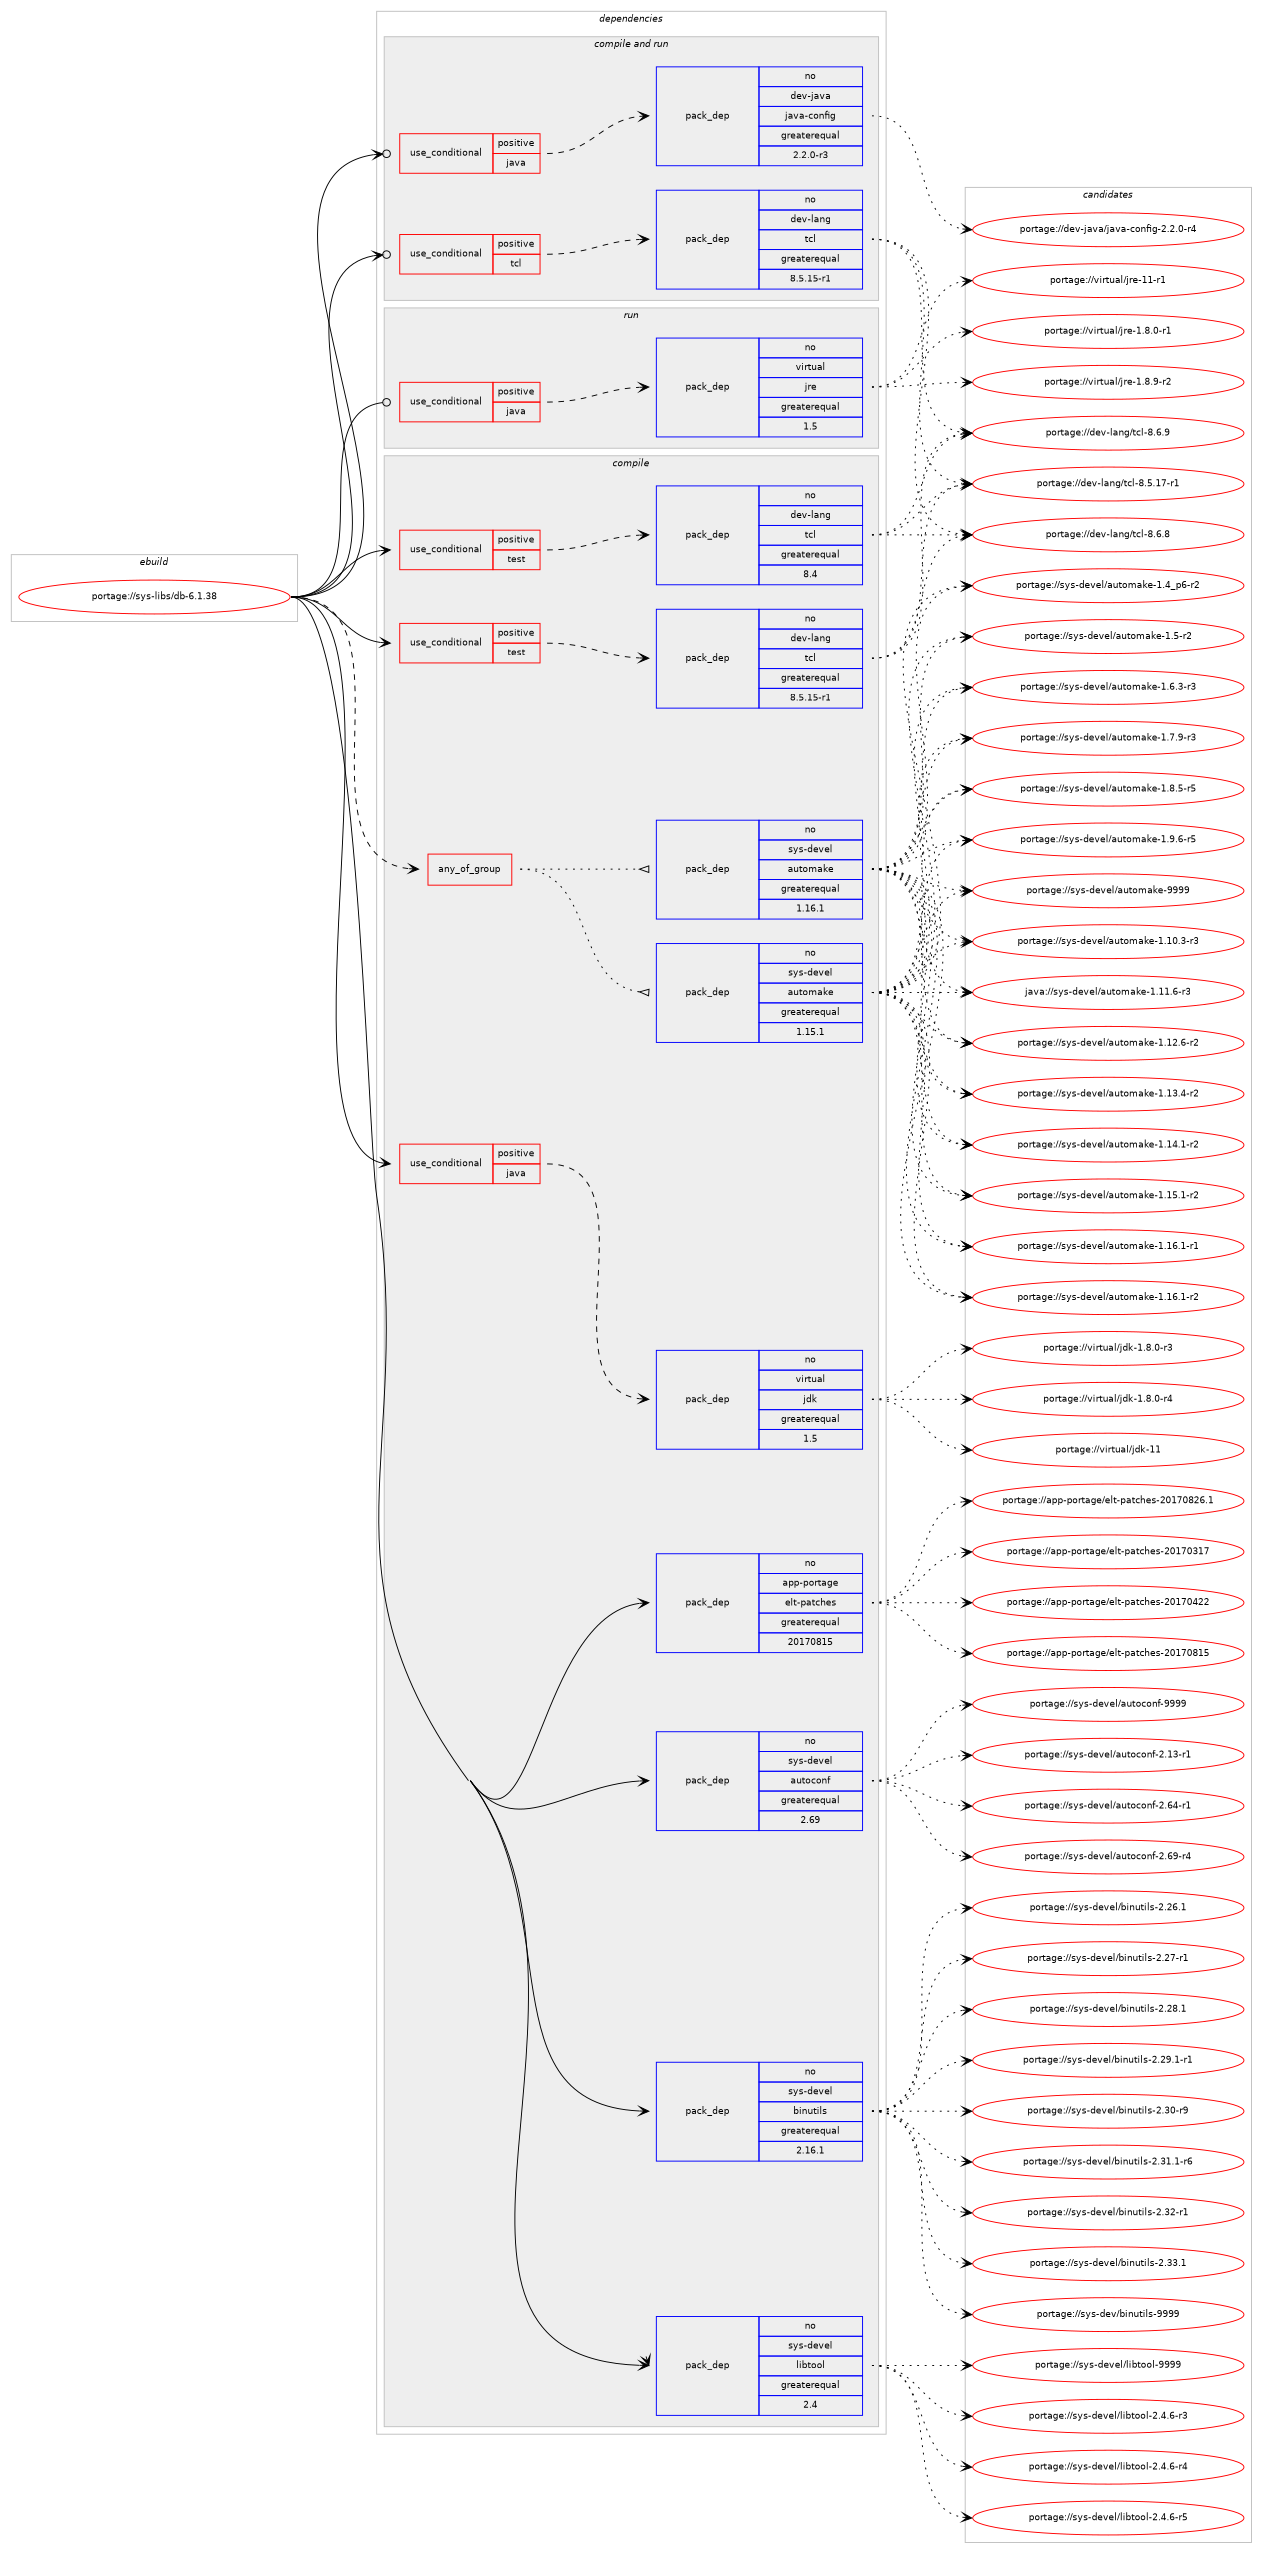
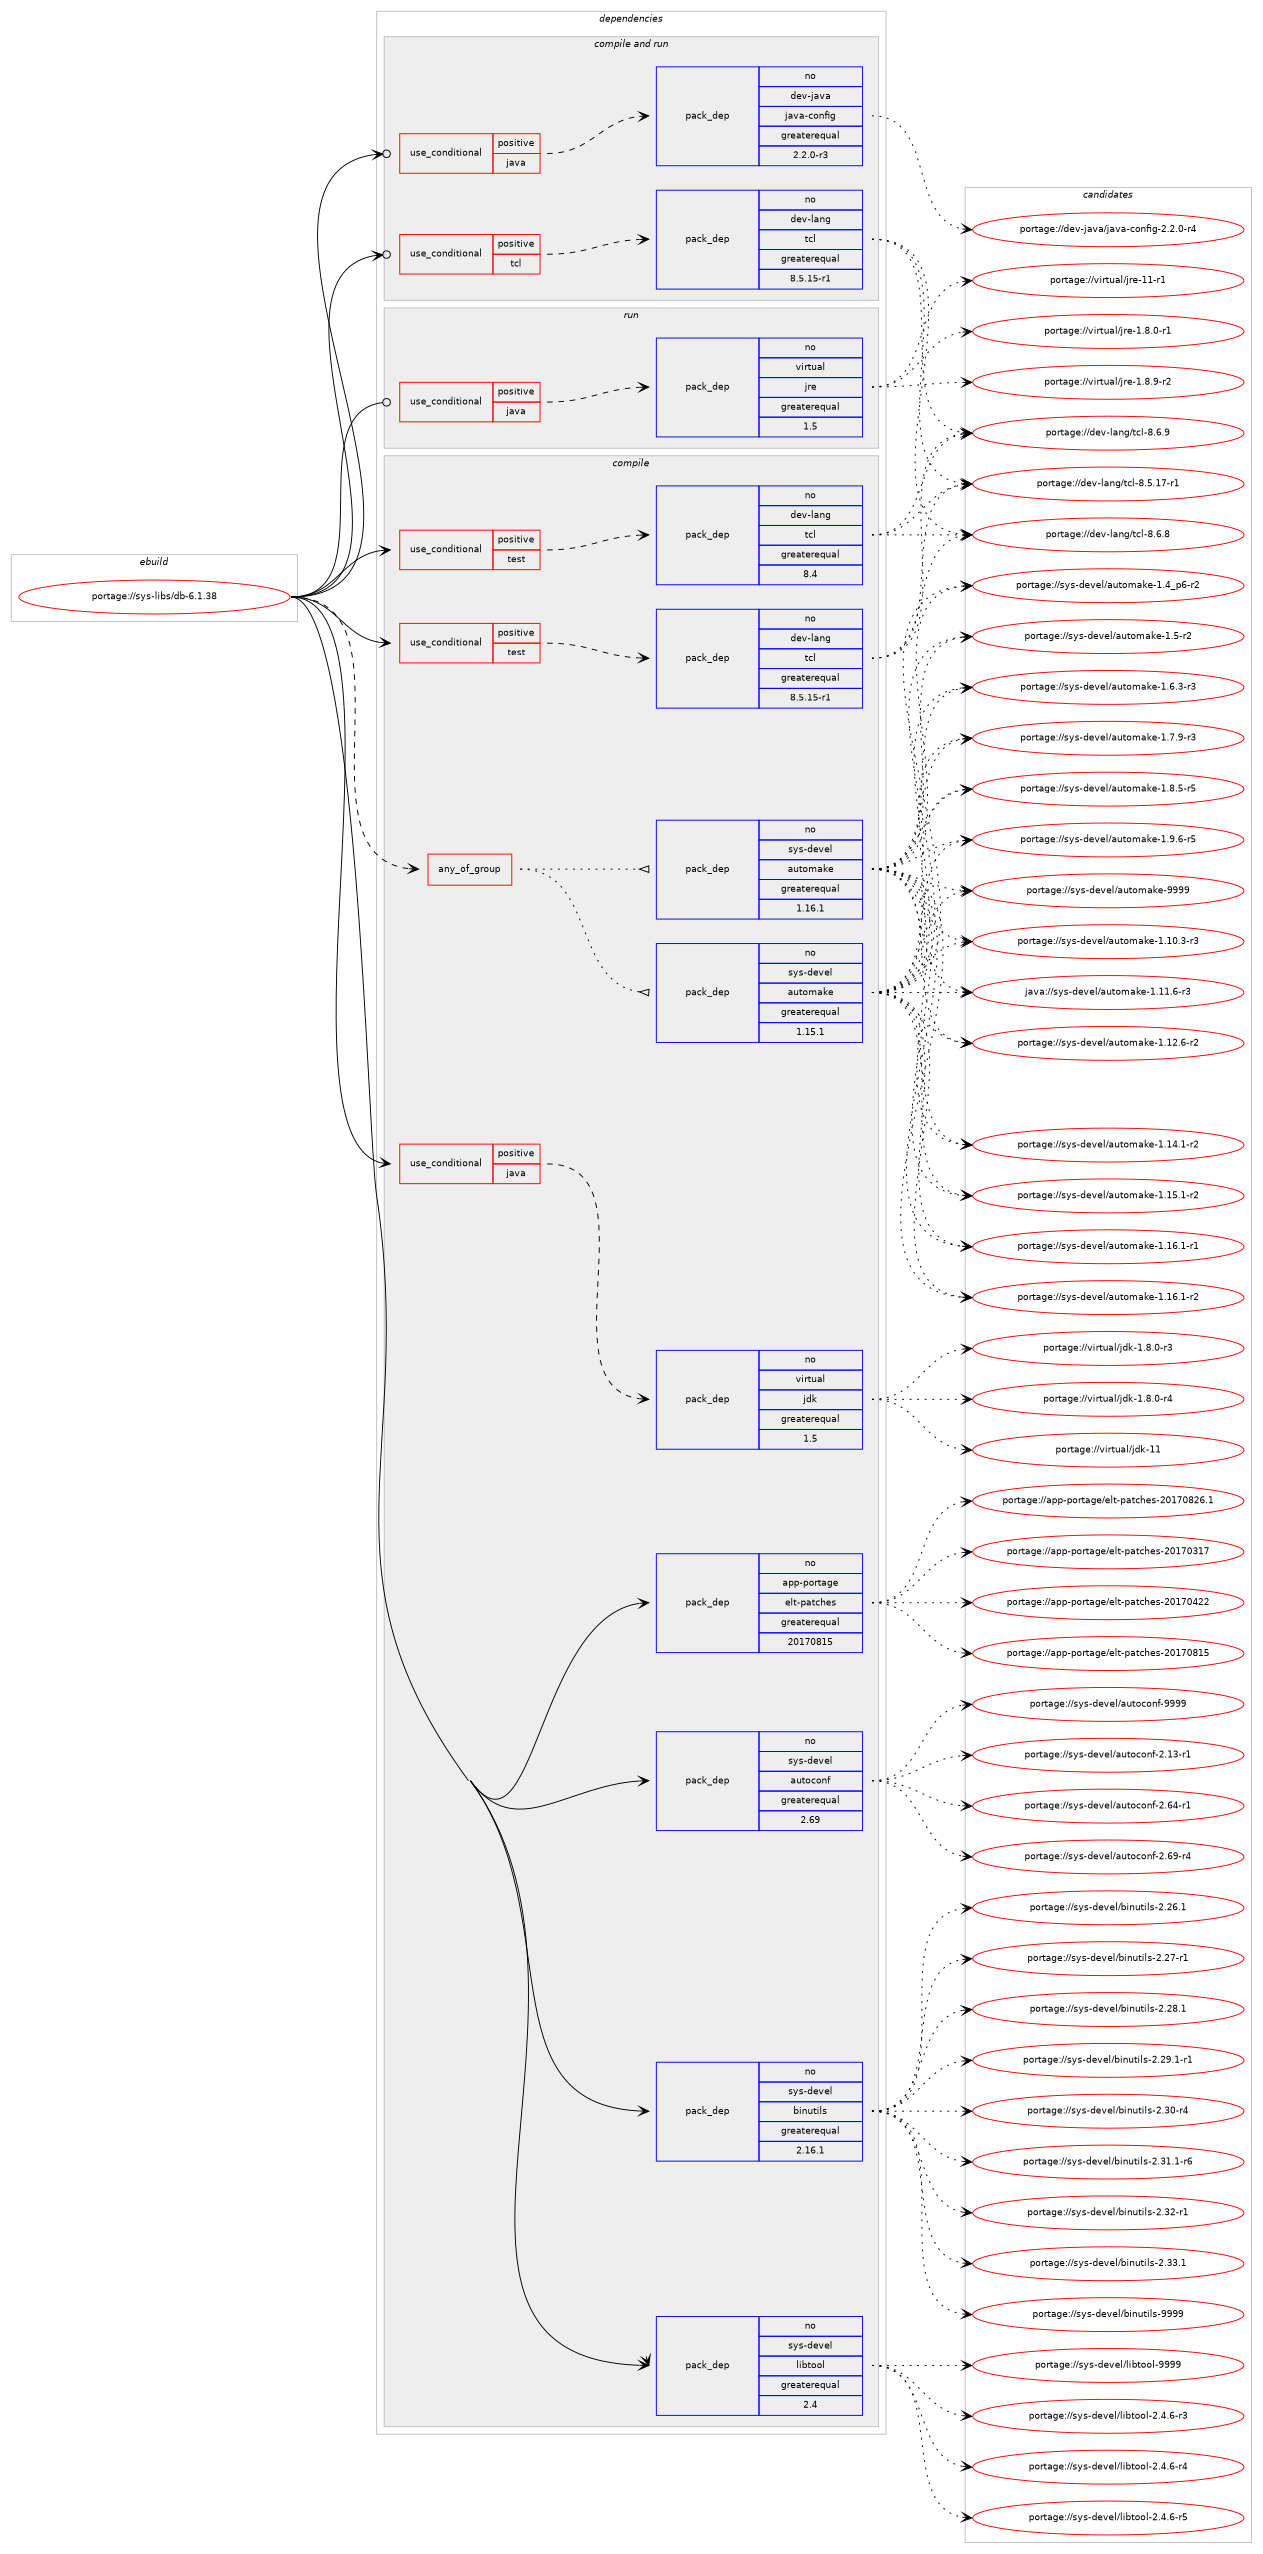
node "portage://sys-devel/automake-1.13.4-r2": removed
node "portage://sys-devel/binutils-2.30-r9": label "portage://sys-devel/binutils-2.30-r9" -> "portage://sys-devel/binutils-2.30-r4"
node "portage://sys-dev/binutils-9999": label "portage://sys-dev/binutils-9999" -> "portage://sys-devel/binutils-9999"
